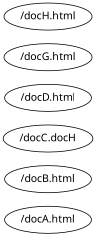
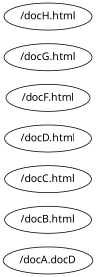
node "/docF.html": added
node "/docC.docH": label "/docC.docH" -> "/docC.html"
node "/docA.html": label "/docA.html" -> "/docA.docD"
